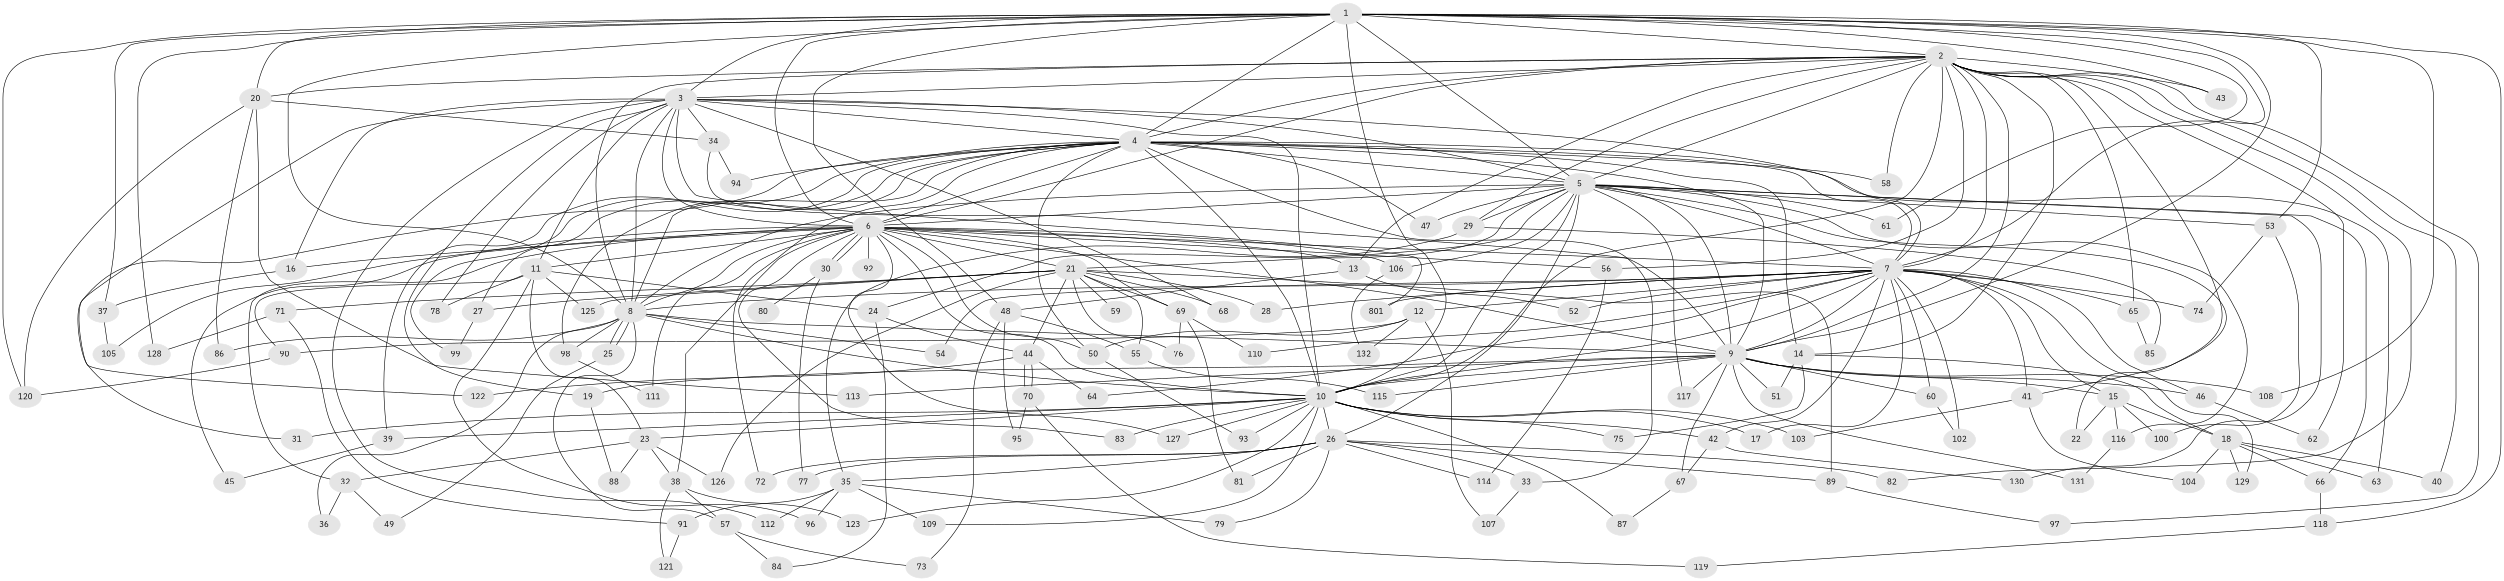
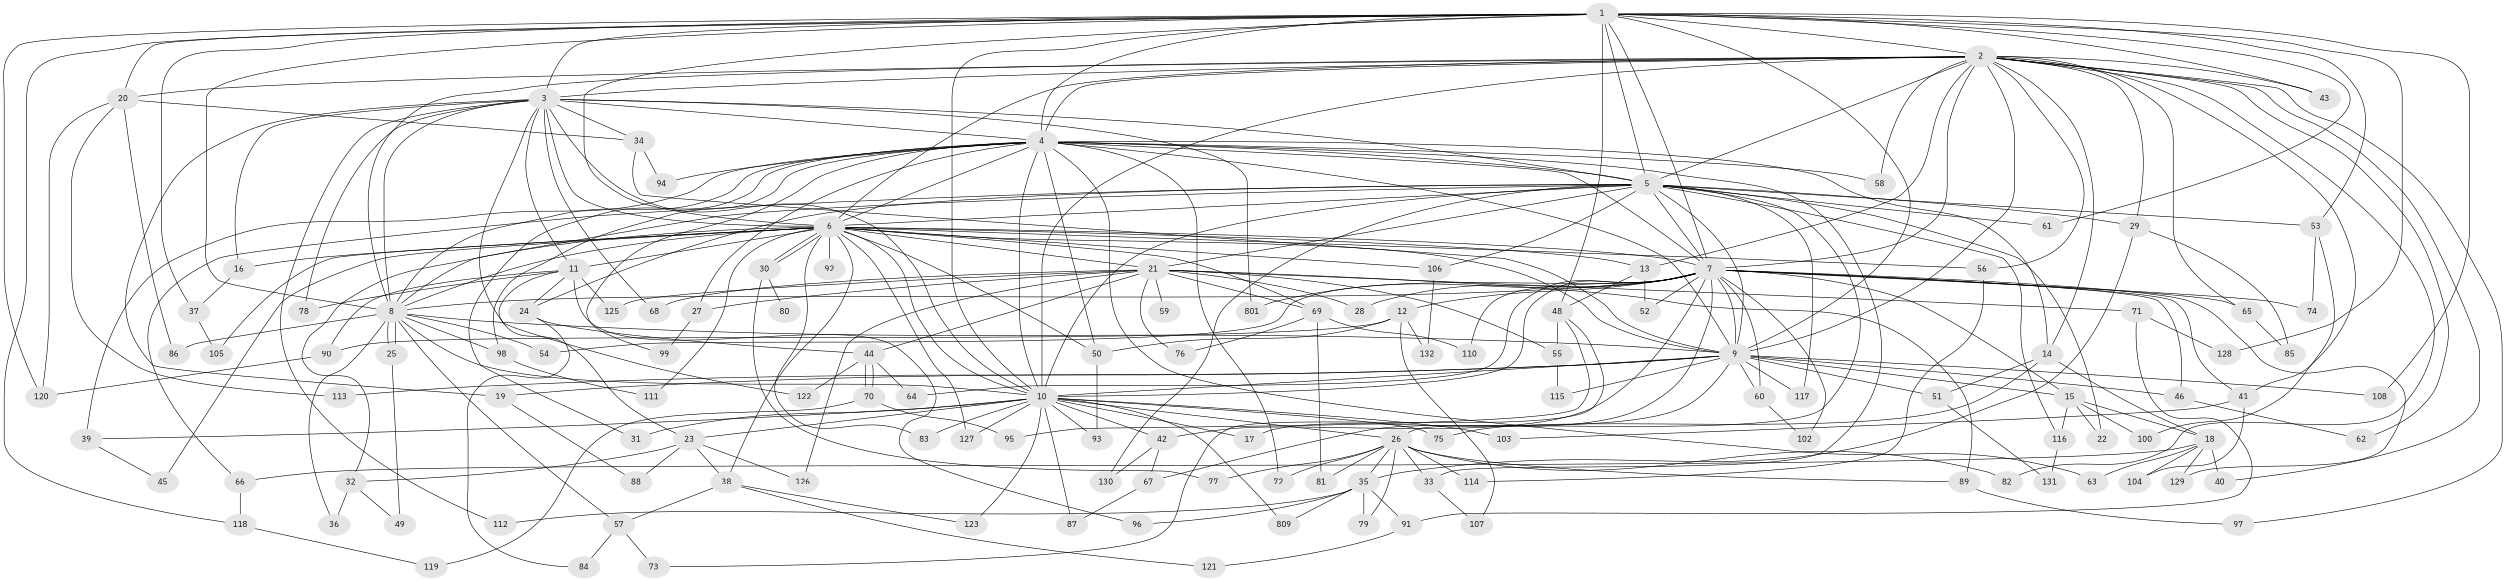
edge "3" -- "7": removed
node "47": removed
edge "9" -- "131": now "51" -- "131"
node "109": label "109" -> "809"
